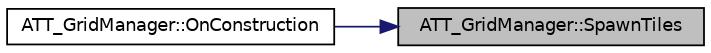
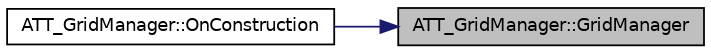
node "ATT_GridManager::SpawnTiles": label "ATT_GridManager::SpawnTiles" -> "ATT_GridManager::GridManager"
